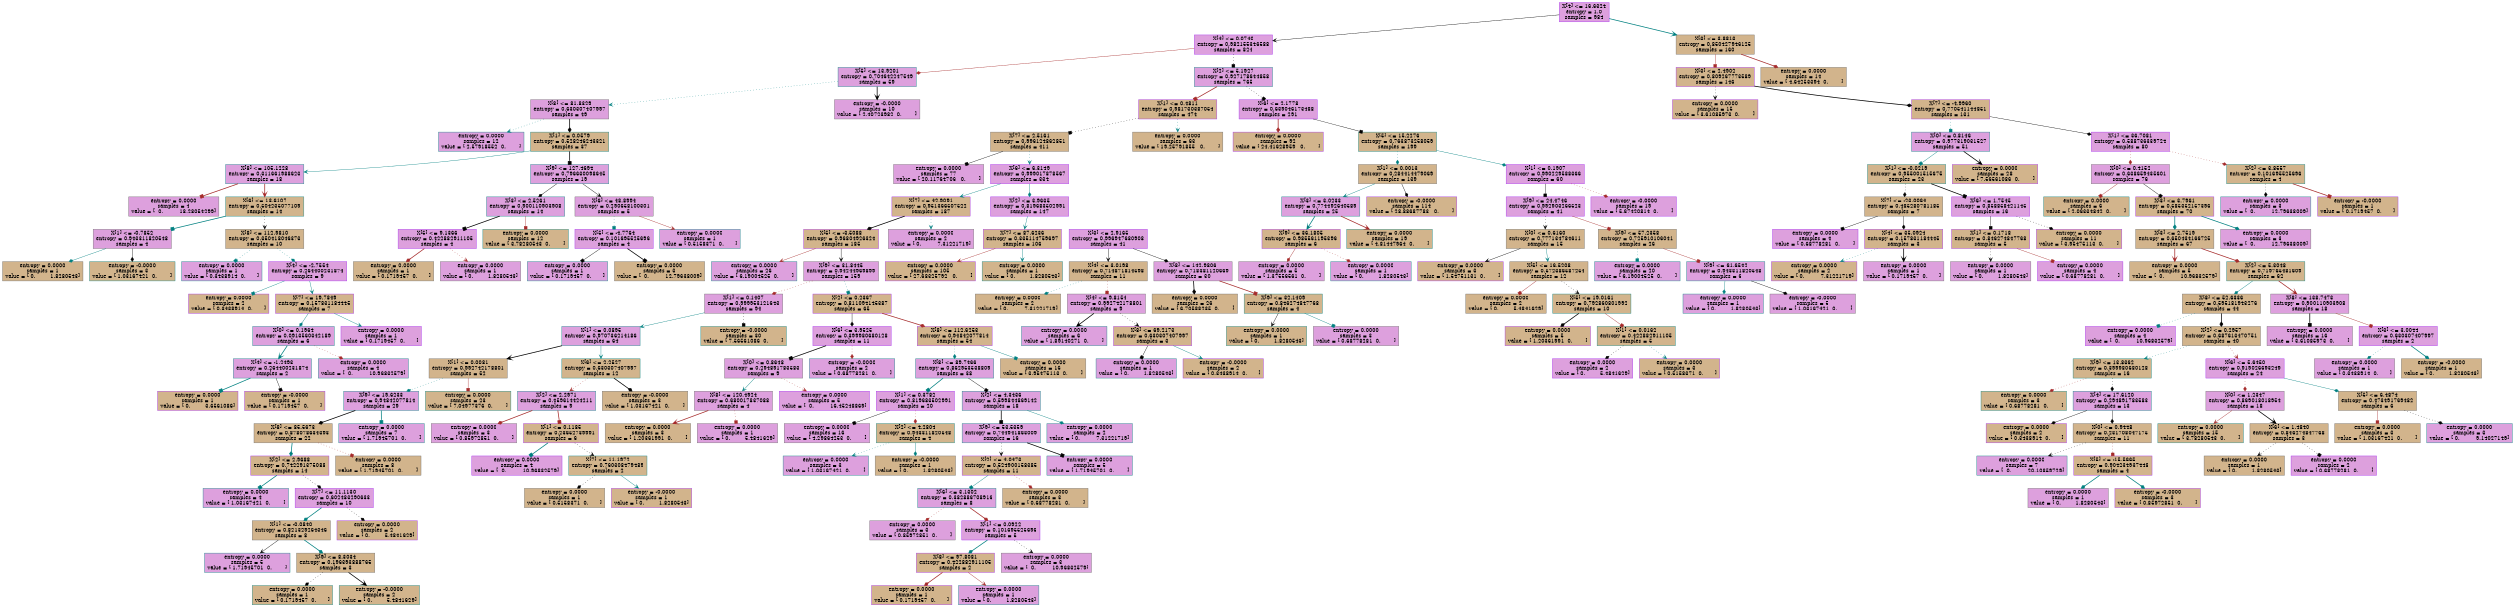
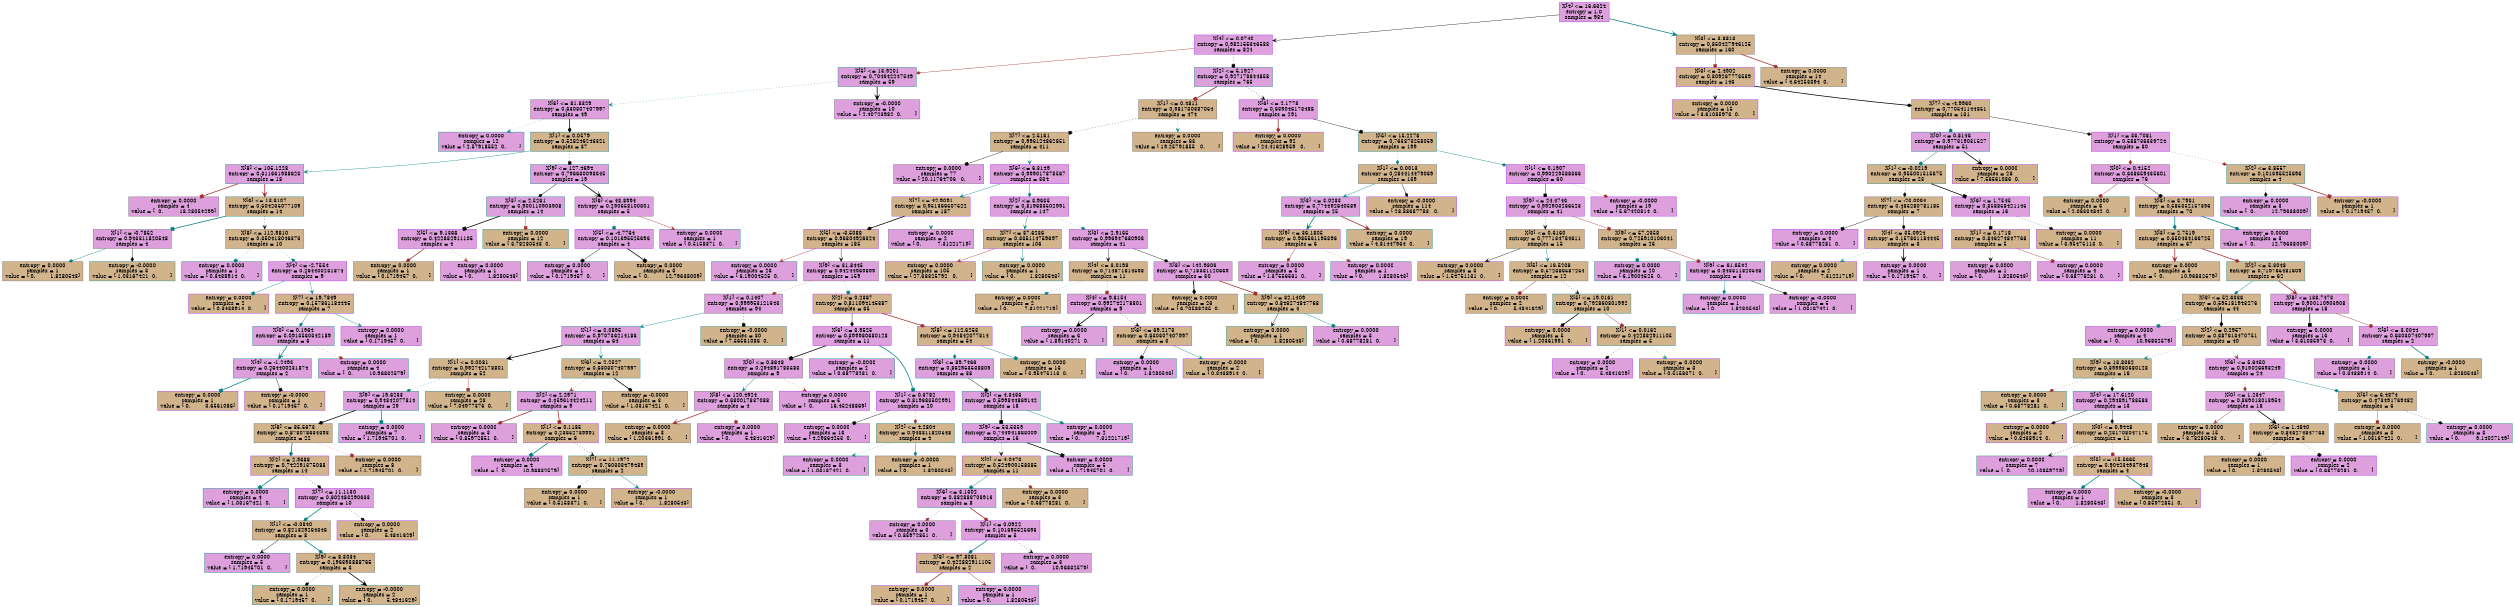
edge "X[2] <= 5.1927 entropy = 0.927178644858 samples = 765" -> "X[6] <= 2.1778 entropy = 0.639046173488 samples = 291": arrowhead box -> vee
node "X[1] <= 0.4811 entropy = 0.981730387054 samples = 474": color purple -> gray40
edge "X[1] <= 0.0579 entropy = 0.528246243321 samples = 37" -> "X[9] <= 127.4694 entropy = 0.796630098645 samples = 19": style bold -> dotted
edge "X[9] <= 127.4694 entropy = 0.796630098645 samples = 19" -> "X[6] <= 48.8994 entropy = 0.290658100301 samples = 5": style solid -> bold
edge "X[2] <= 3.9635 entropy = 0.819683502991 samples = 147" -> "X[3] <= 2.9165 entropy = 0.996947680908 samples = 41": added
edge "X[8] <= 89.7466 entropy = 0.862953538809 samples = 38" -> "X[1] <= 0.3782 entropy = 0.819683502991 samples = 20": now "X[6] <= 3.9525 entropy = 0.399980680128 samples = 11" -> "X[1] <= 0.3782 entropy = 0.819683502991 samples = 20"
node "X[5] <= -15.5665 entropy = 0.904234937448 samples = 4": label "X[5] <= -15.5665 entropy = 0.904234937448 samples = 4" -> "X[5] <= -15.5665 entropy = 0.904234937948 samples = 4"
